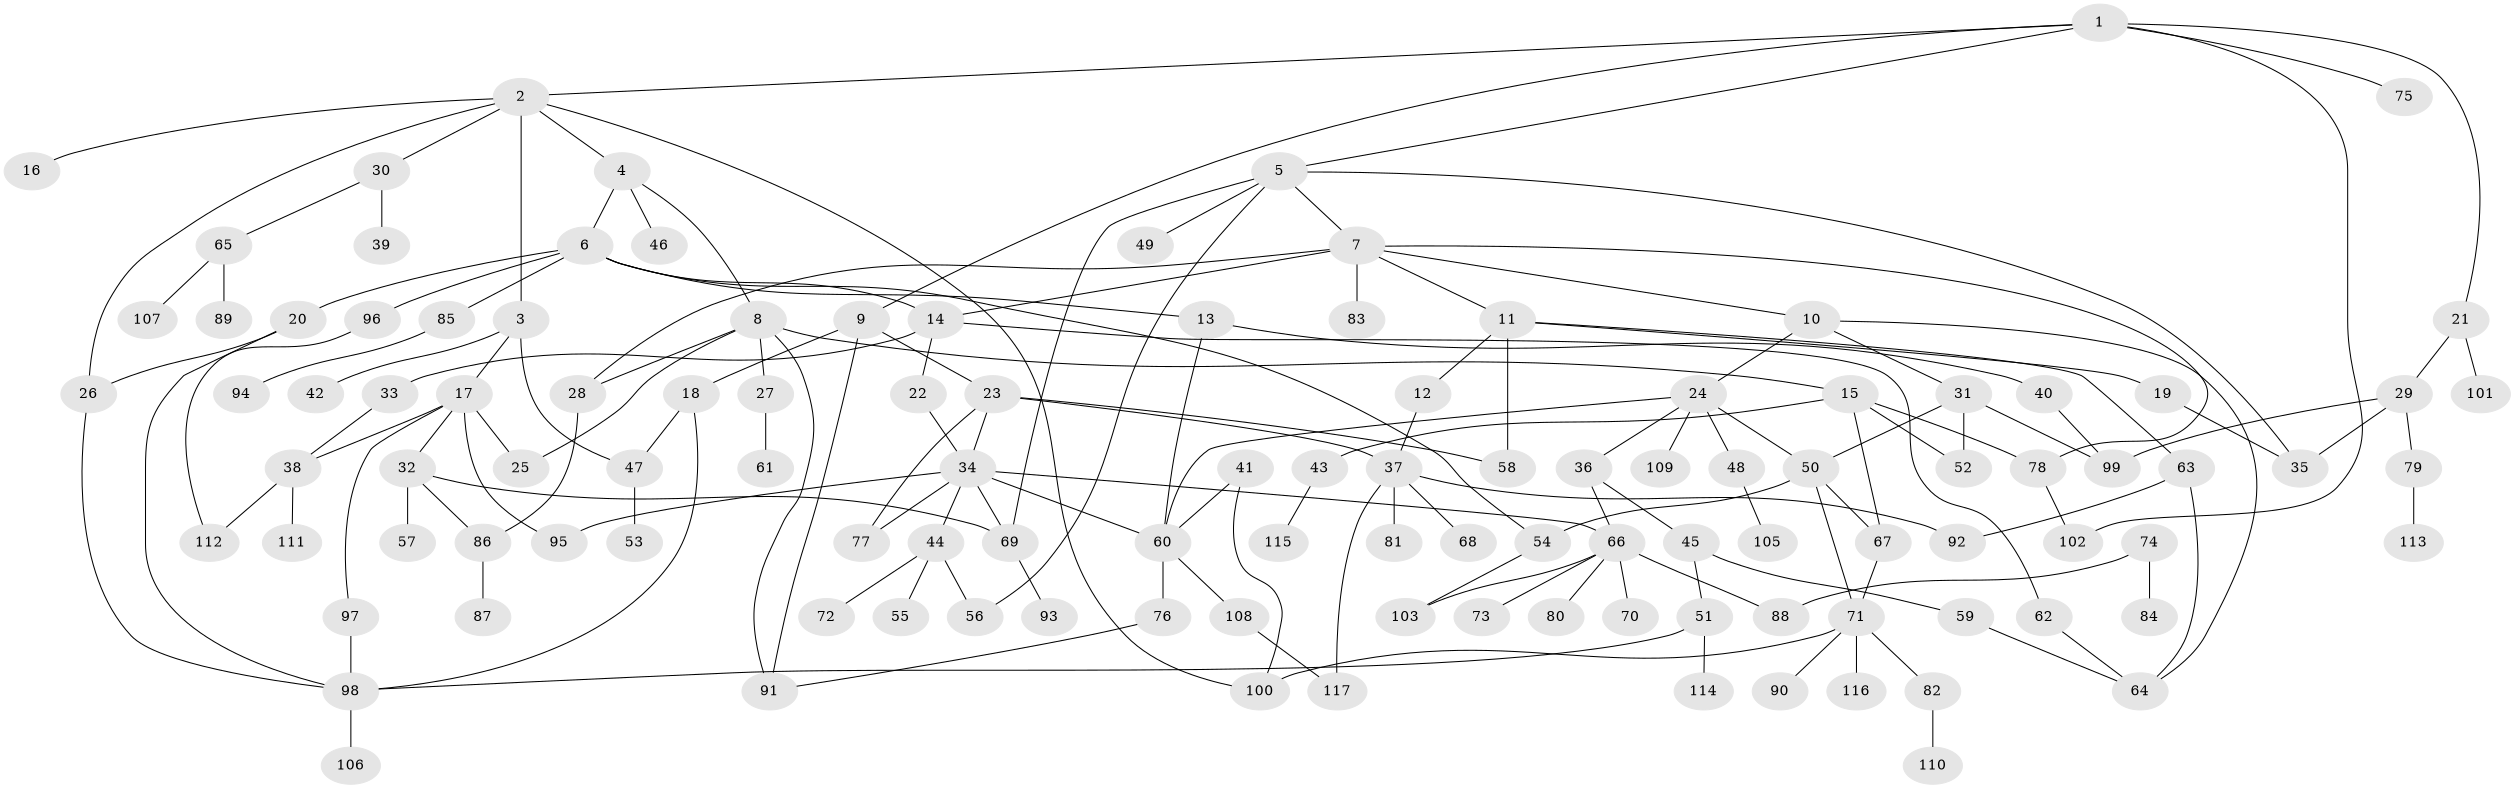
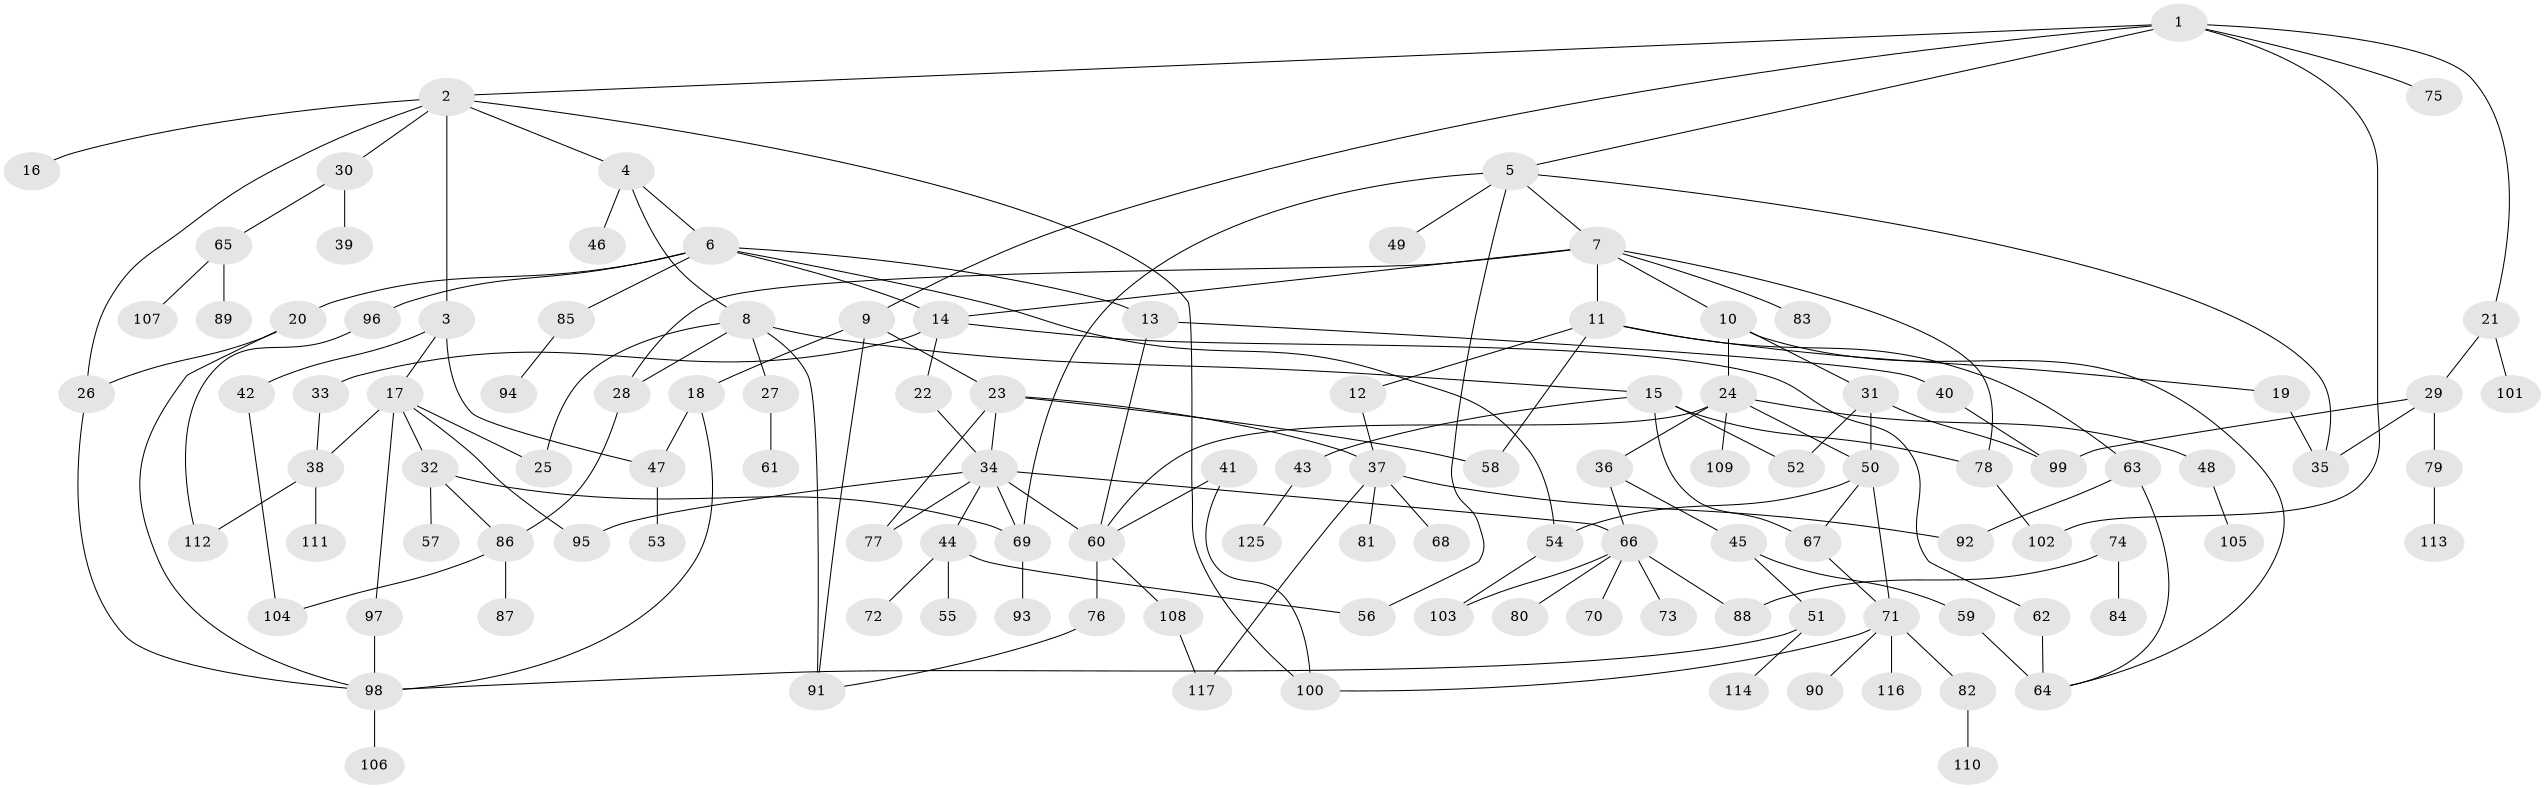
node "115": label "115" -> "125"
node "104": added
